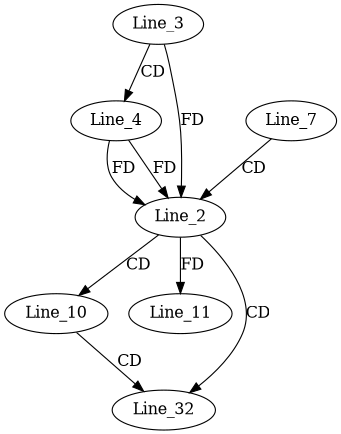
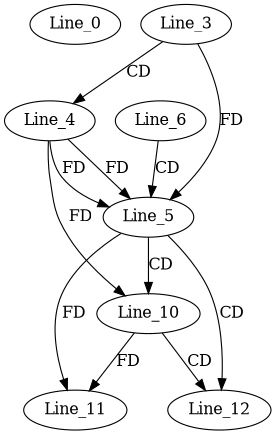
node "Line_0": added
node "Line_7": label "Line_7" -> "Line_6"
node "Line_2": label "Line_2" -> "Line_5"
edge "Line_4" -> "Line_10": added, label "FD"
edge "Line_10" -> "Line_11": added, label "FD"
node "Line_32": label "Line_32" -> "Line_12"
